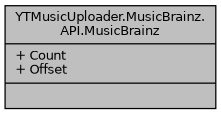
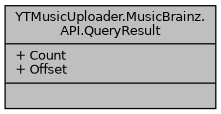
node "YTMusicUploader.MusicBrainz.": text "API.MusicBrainz" -> "API.QueryResult"
